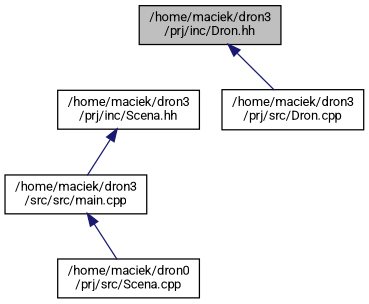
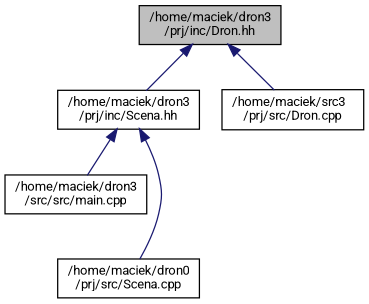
edge "/home/maciek/dron3 /prj/inc/Scena.hh" -> "/home/maciek/dron3 /prj/inc/Dron.hh": added
node "/home/maciek/dron3 /prj/src/Dron.cpp": label "/home/maciek/dron3 /prj/src/Dron.cpp" -> "/home/maciek/src3 /prj/src/Dron.cpp"
edge "/home/maciek/dron0 /prj/src/Scena.cpp" -> "/home/maciek/dron3 /src/src/main.cpp": now "/home/maciek/dron0 /prj/src/Scena.cpp" -> "/home/maciek/dron3 /prj/inc/Scena.hh"
